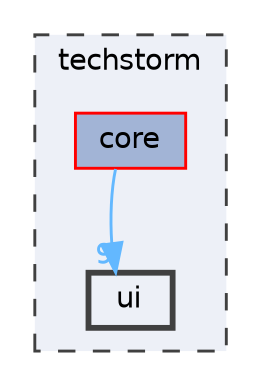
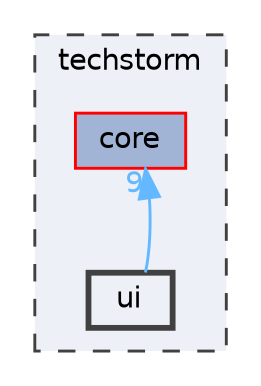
edge "core" -> "ui": reversed
